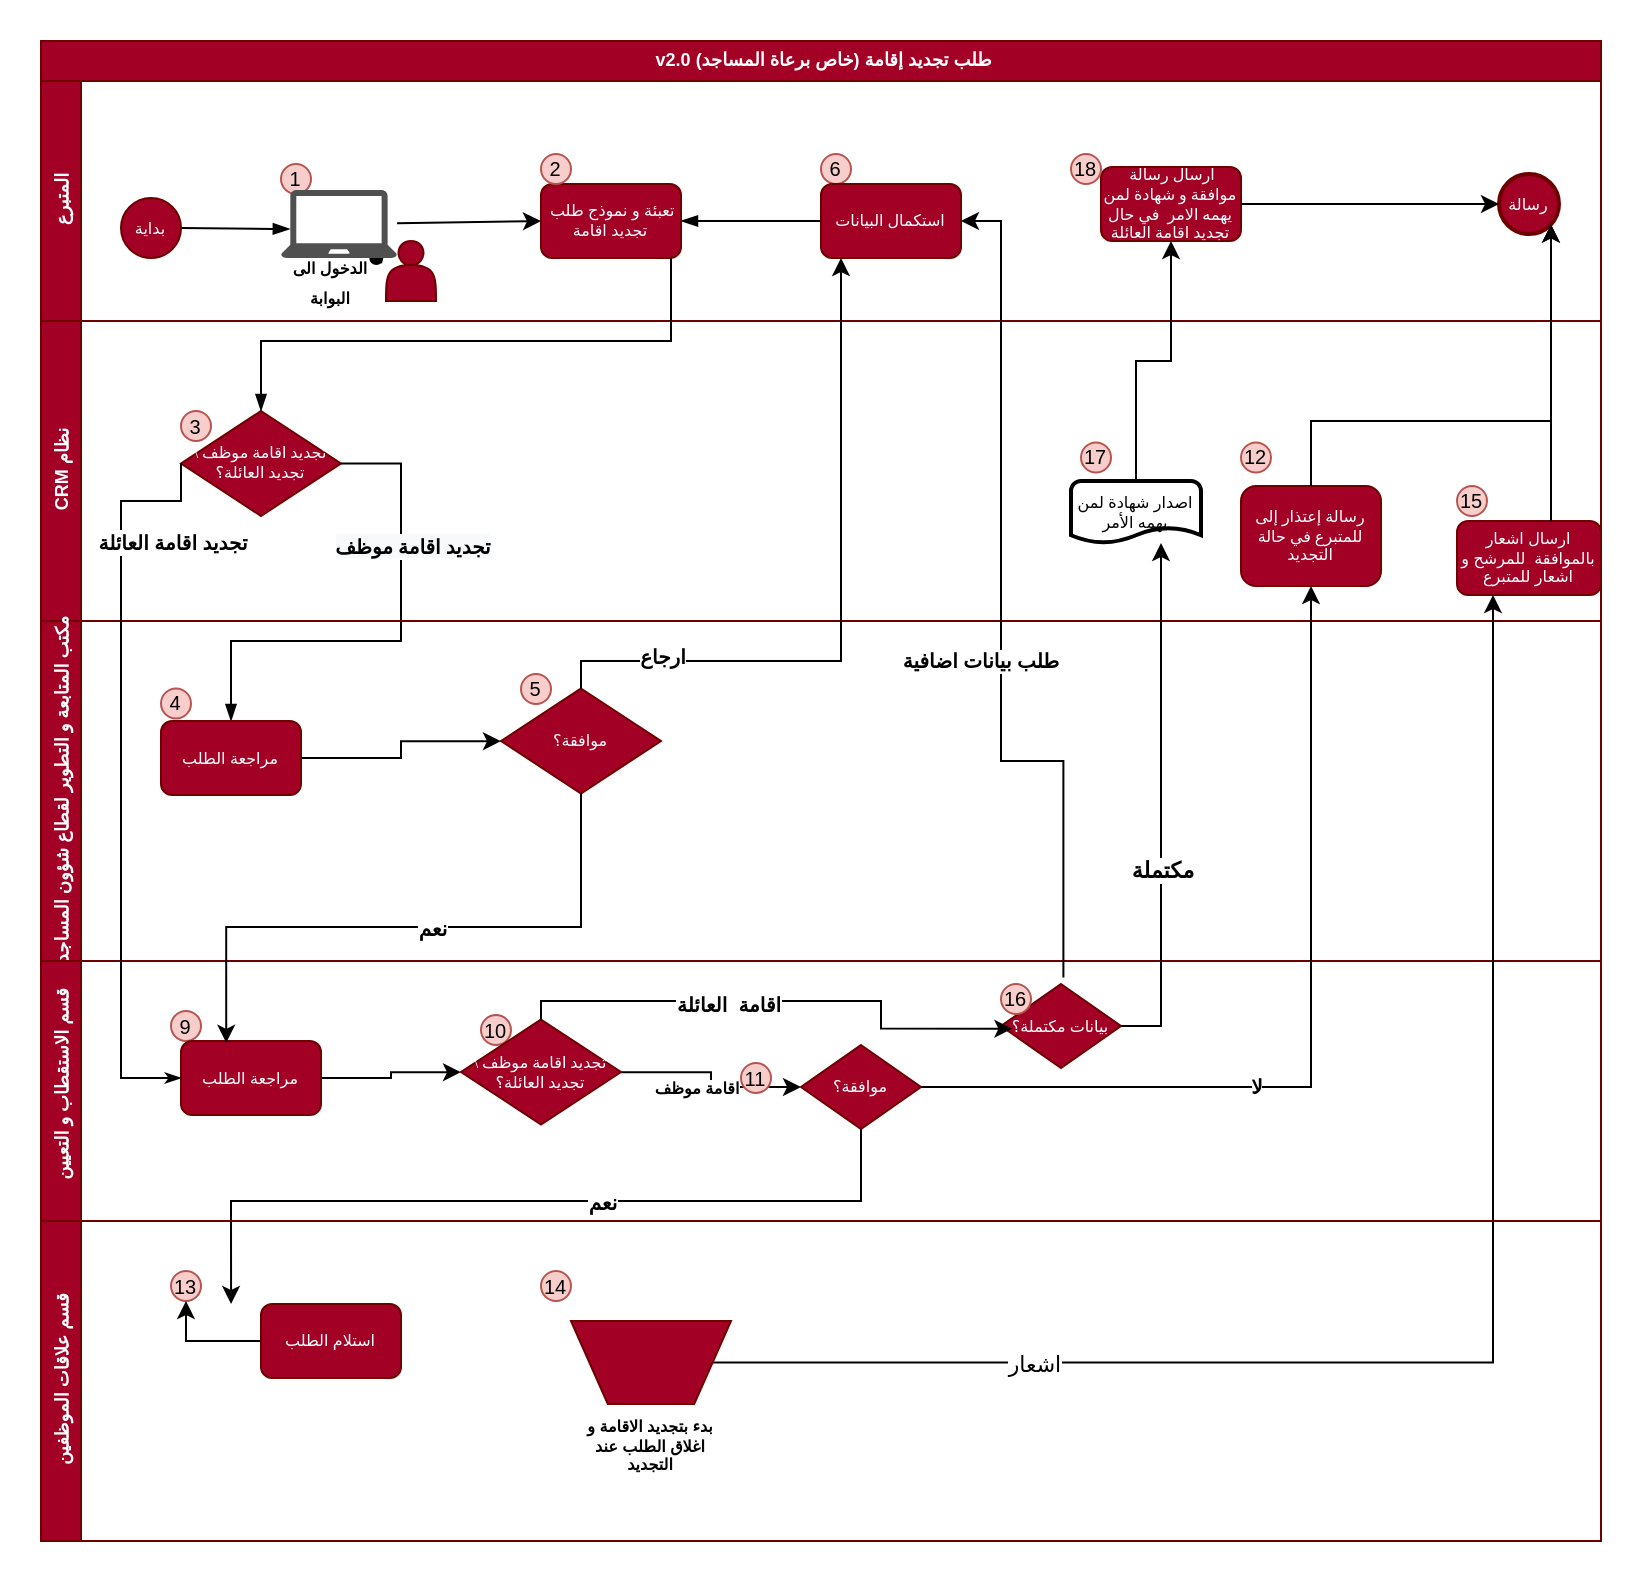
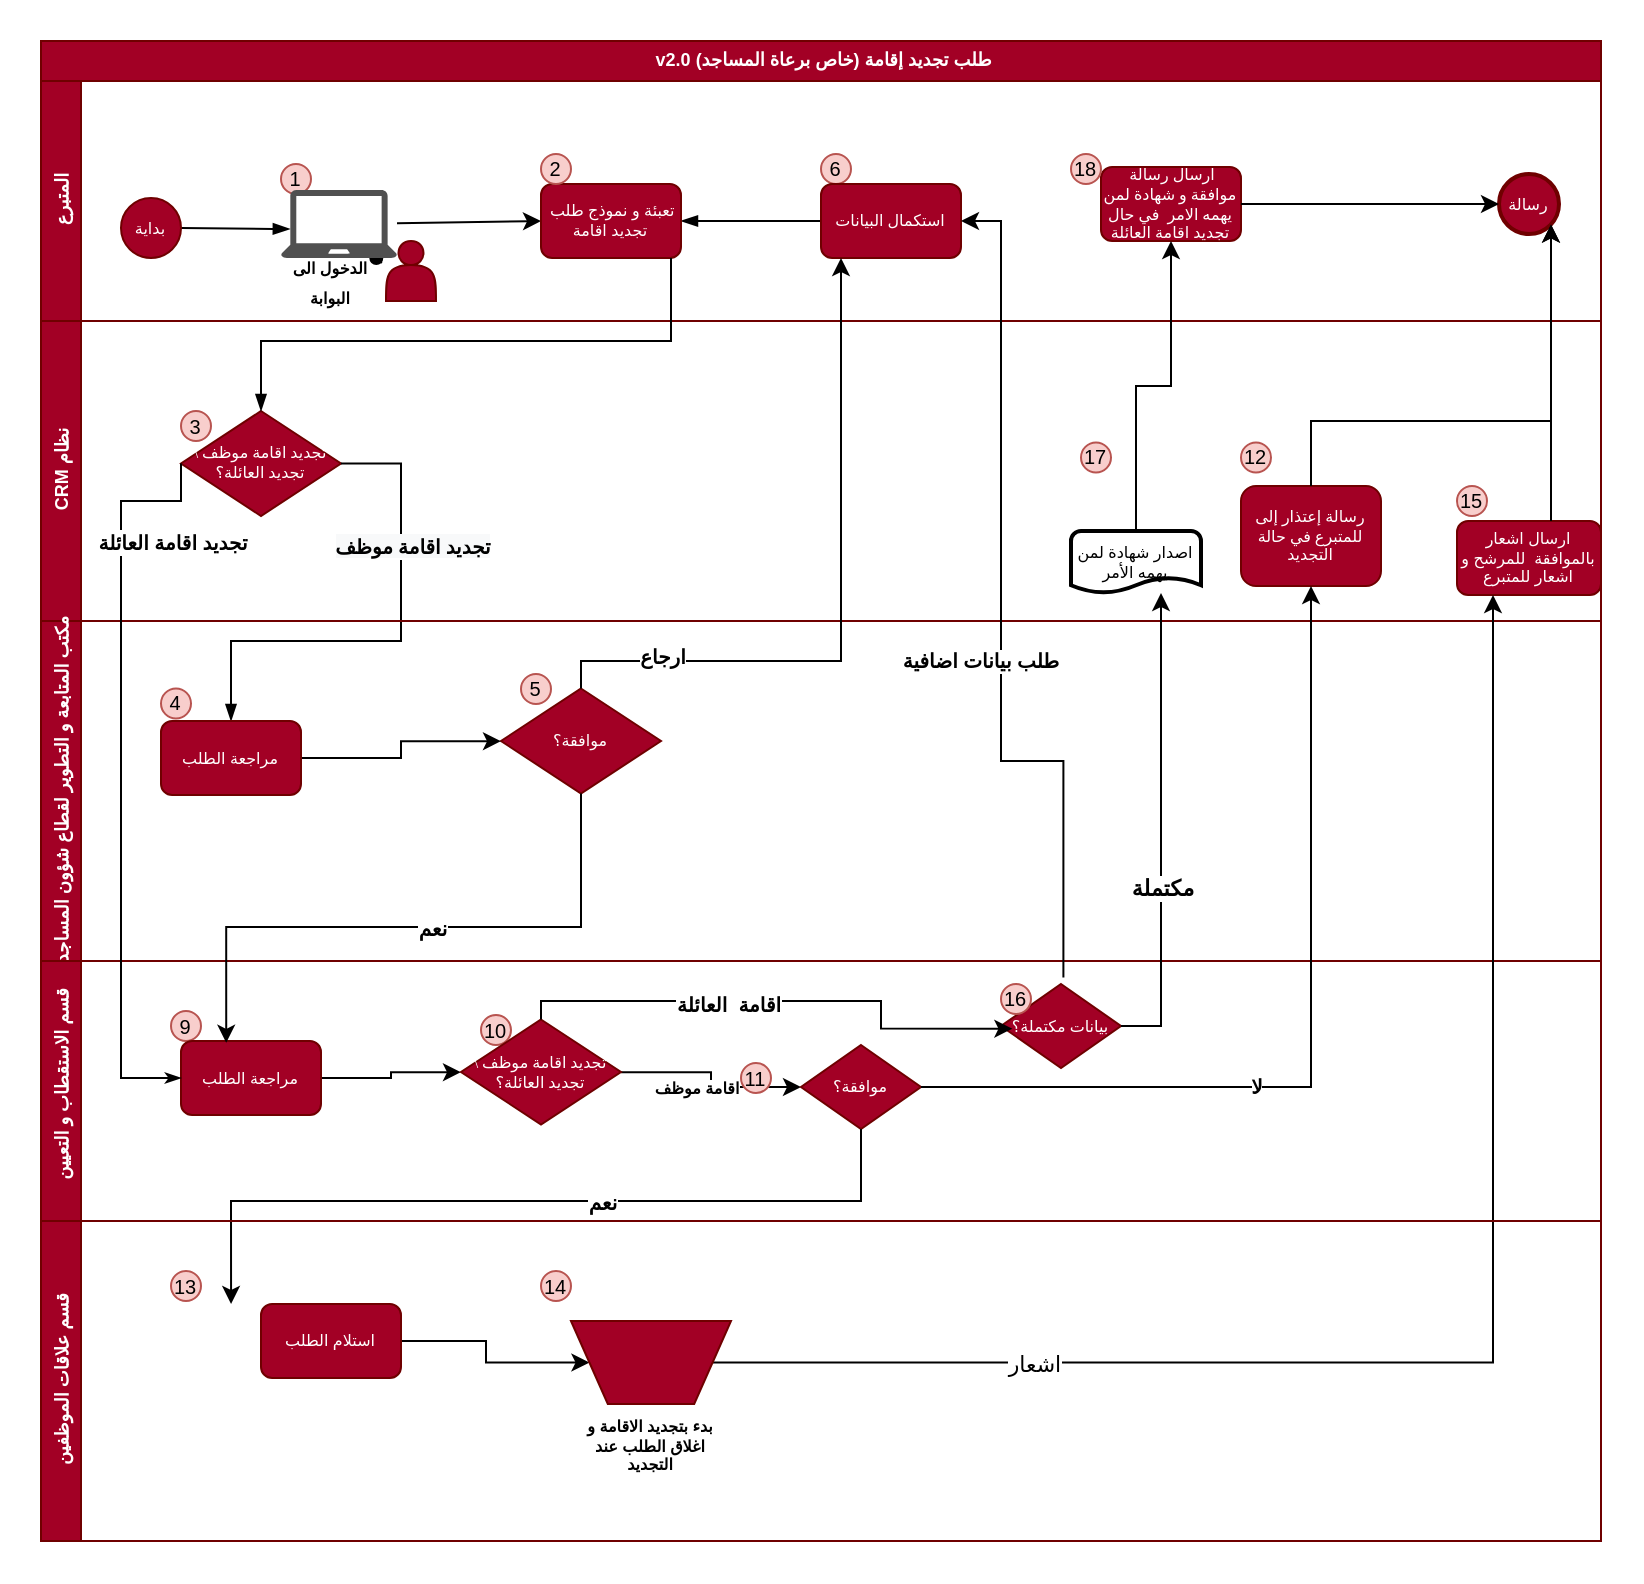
node "اصدار شهادة لمن يهمه الأمر": moved (1136, 512) -> (1136, 562)
edge "استلام الطلب" -> "13": now "استلام الطلب" -> "بدء بتجديد الاقامة و اغلاق الطلب عند التجديد"
